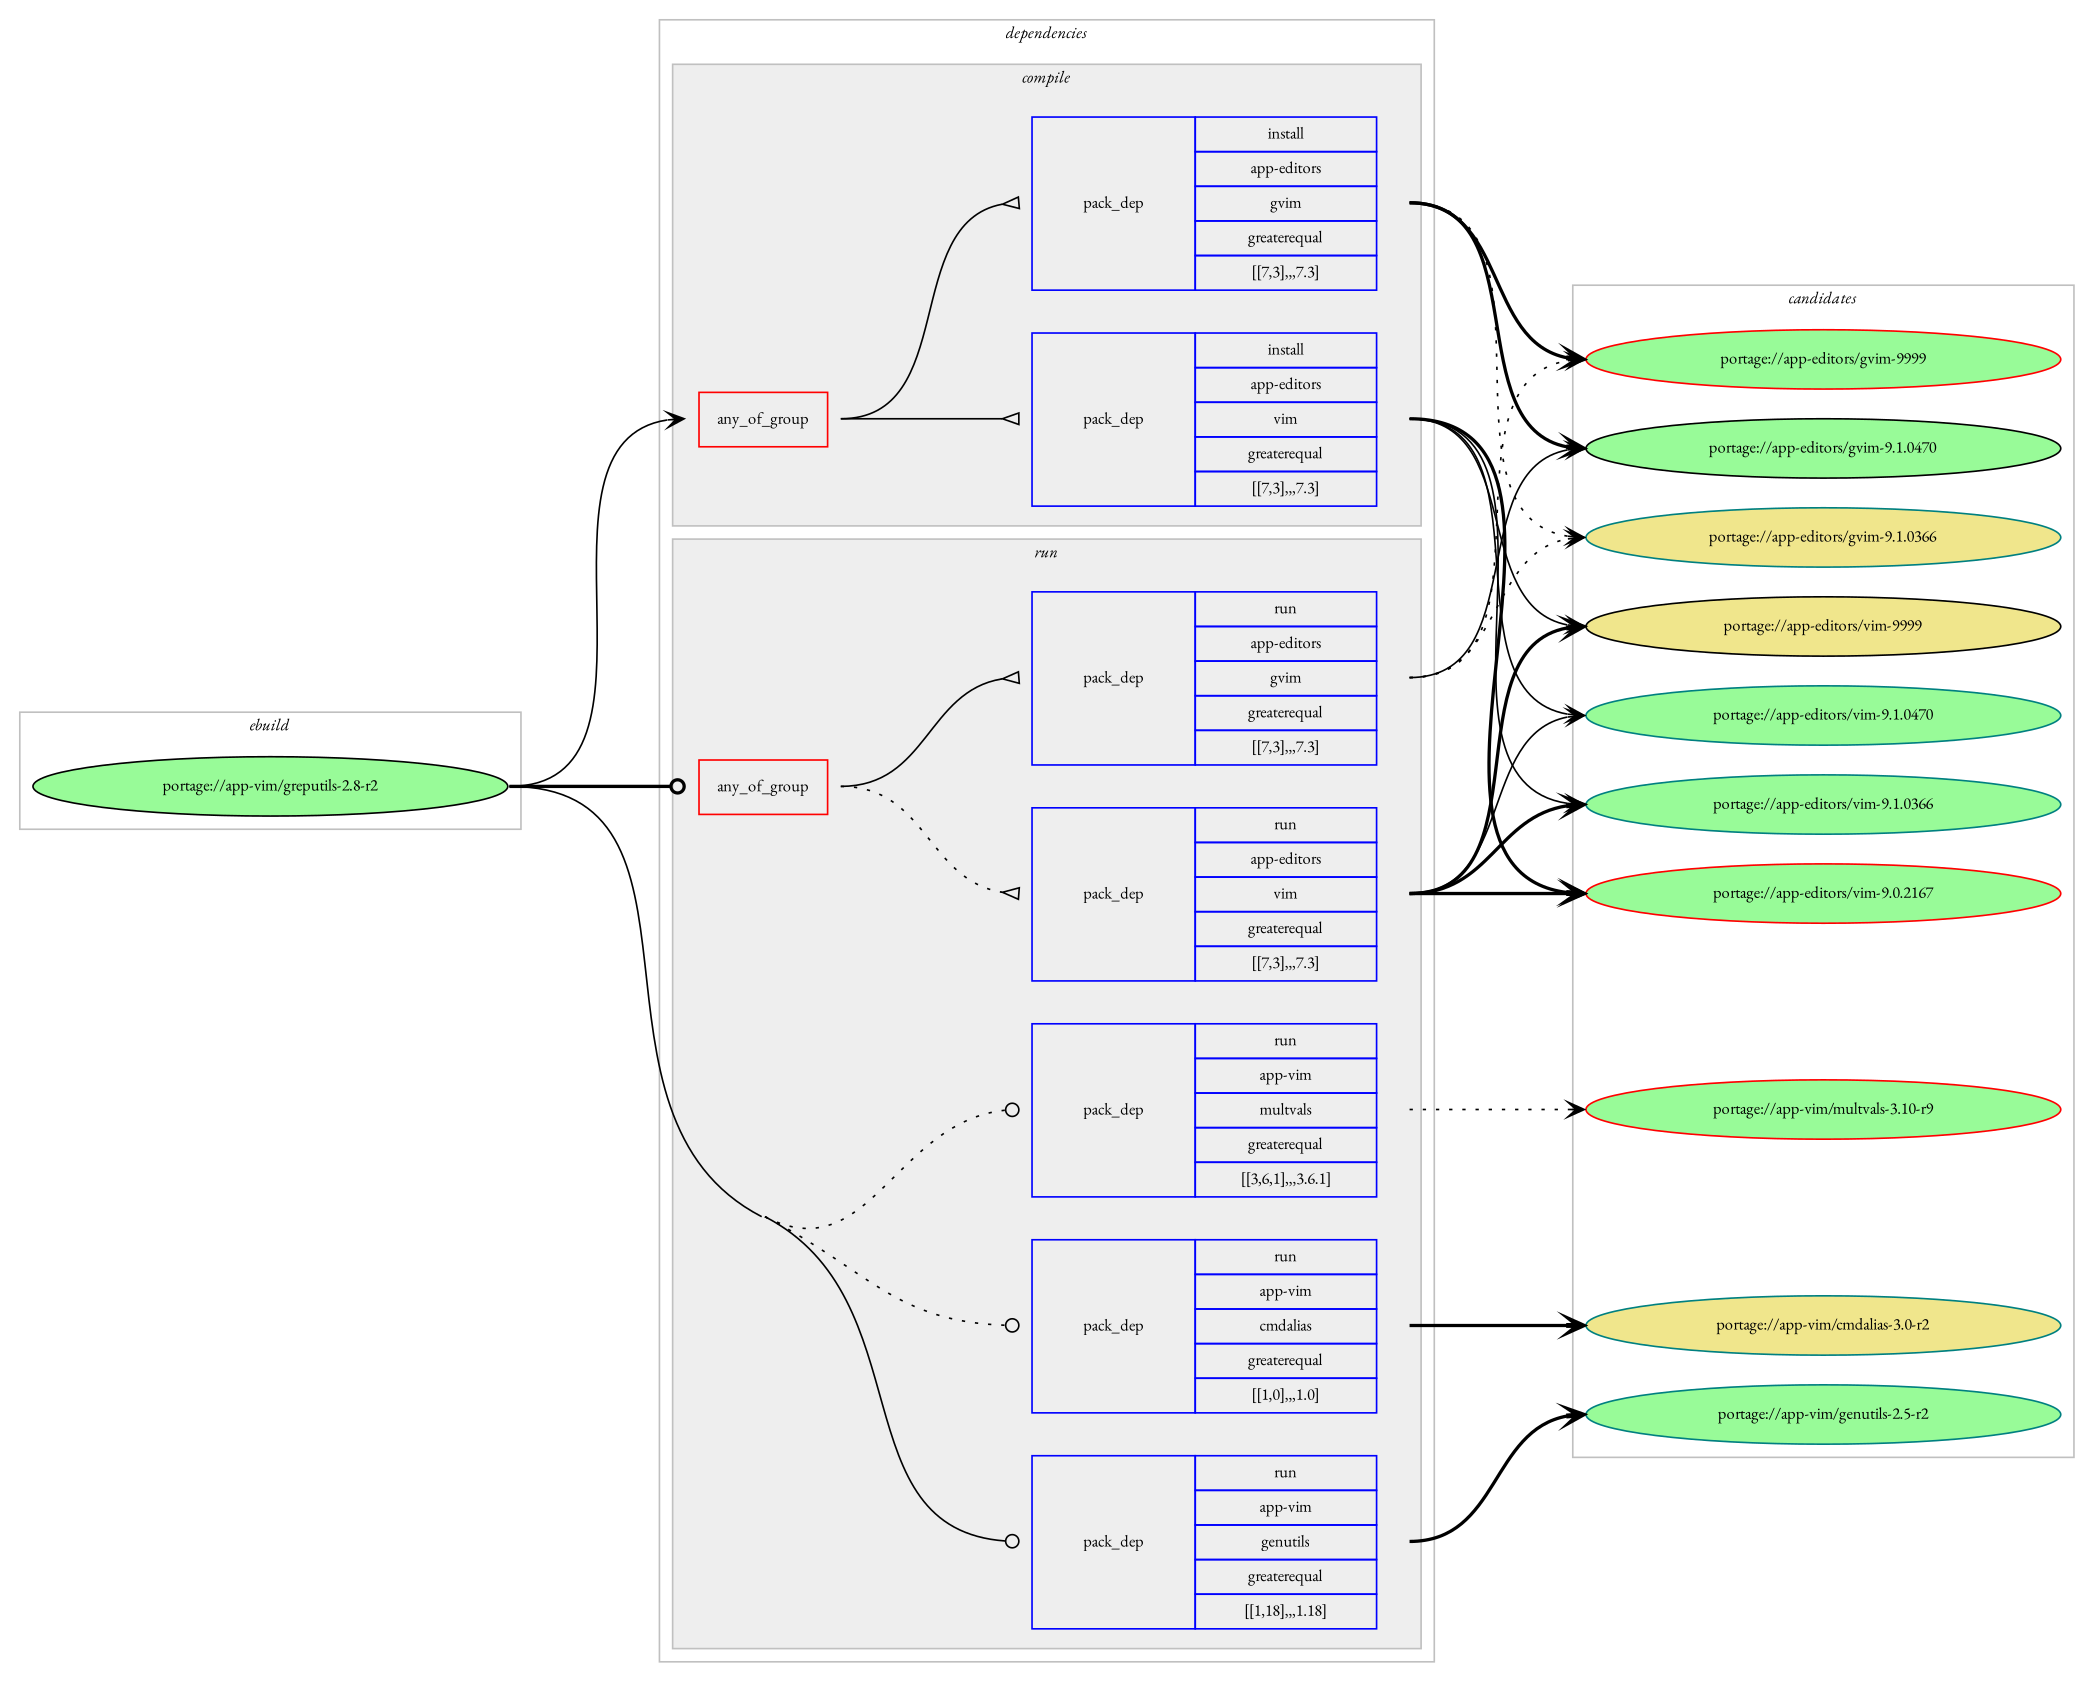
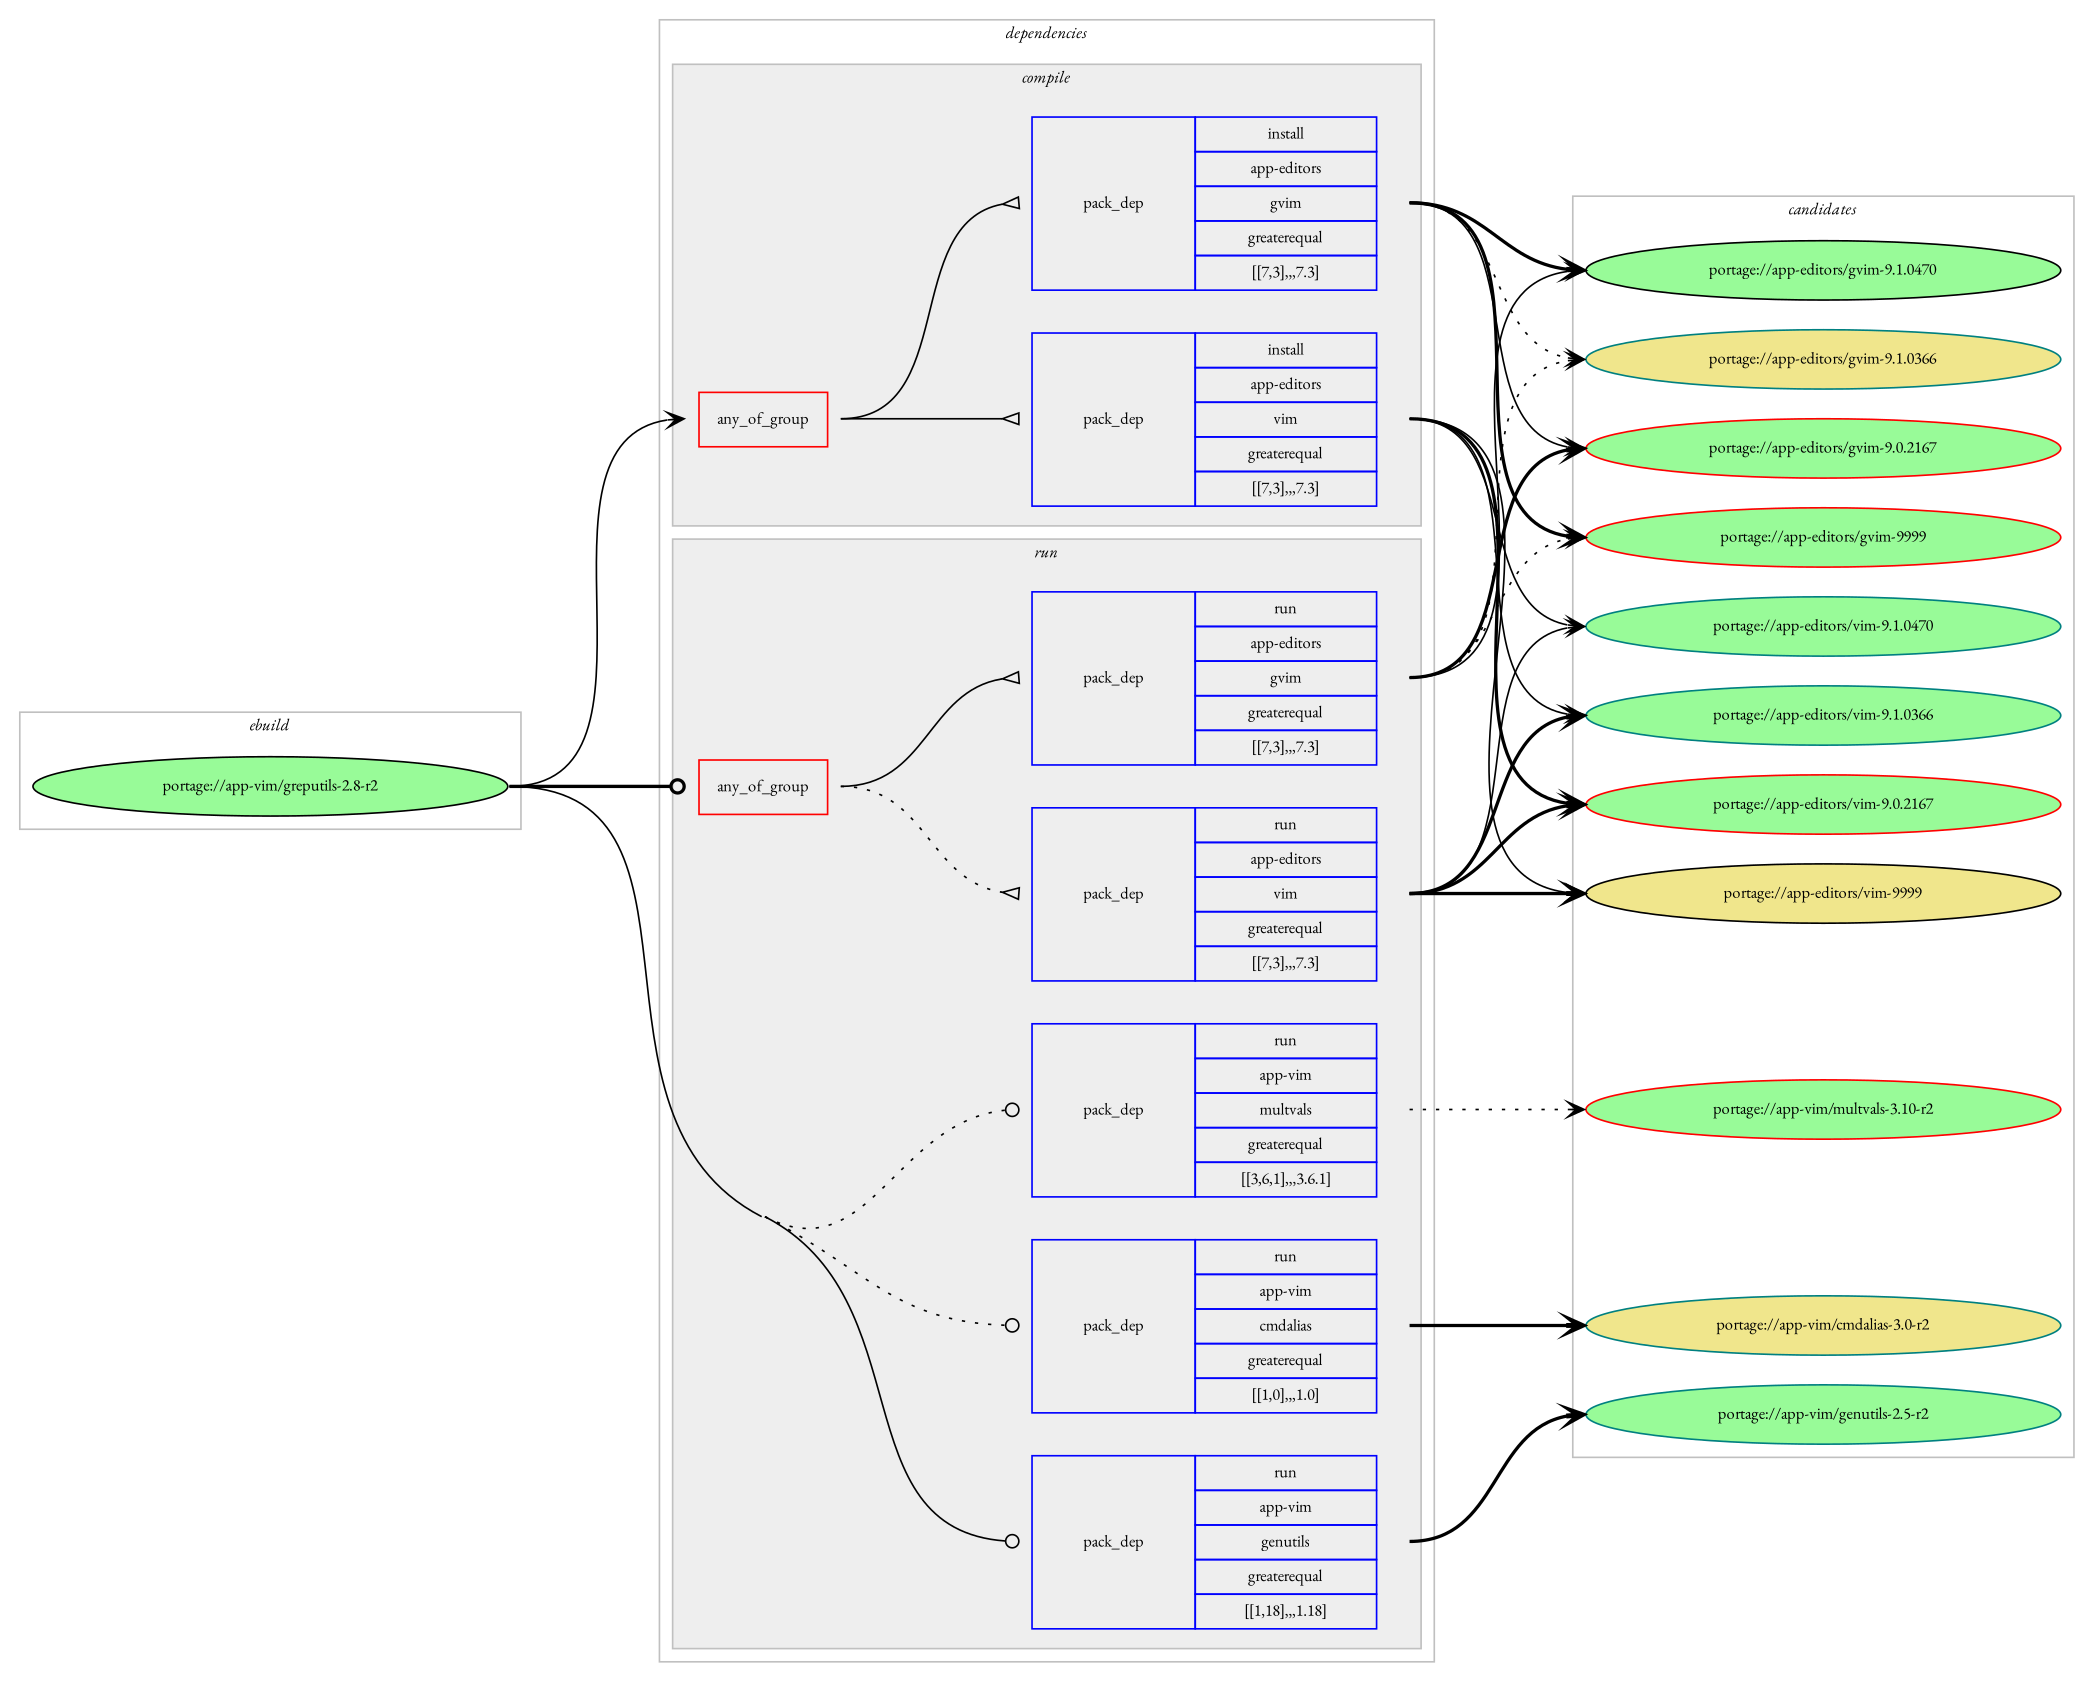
node "portage://app-editors/gvim-9.0.2167": added
node "portage://app-vim/multvals-3.10-r9": label "portage://app-vim/multvals-3.10-r9" -> "portage://app-vim/multvals-3.10-r2"
